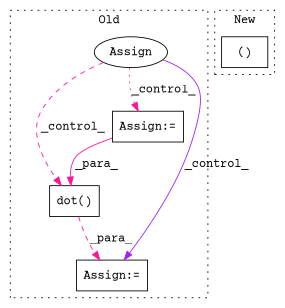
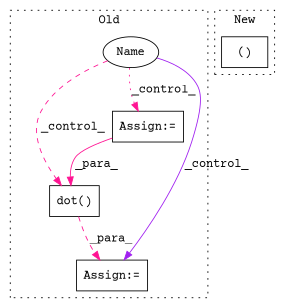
node "Assign": label "Assign" -> "Name"
